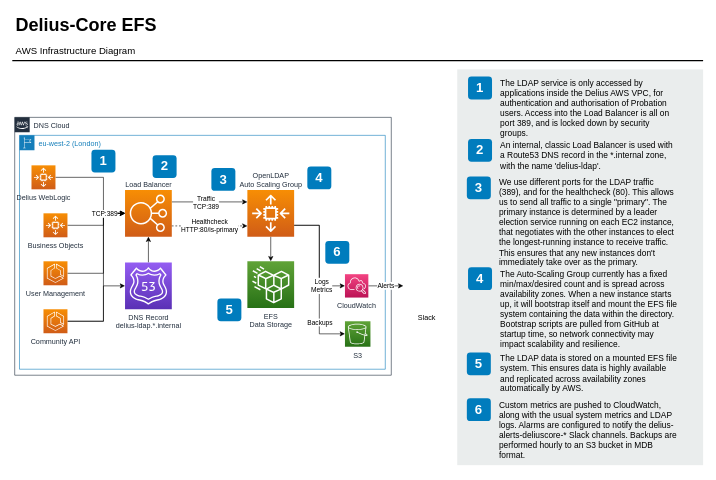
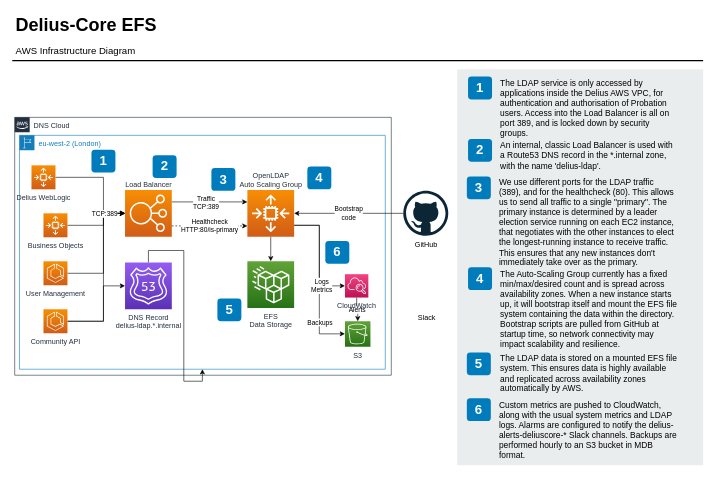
edge "GitHub" -> "OpenLDAP Auto Scaling Group": added, label "Bootstrap code"
node "GitHub": added
edge "DNS Record delius-ldap.*.internal" -> "Load Balancer": now "DNS Record delius-ldap.*.internal" -> "eu-west-2 (London)"
edge "CloudWatch" -> "Slack": now "CloudWatch" -> "S3"
